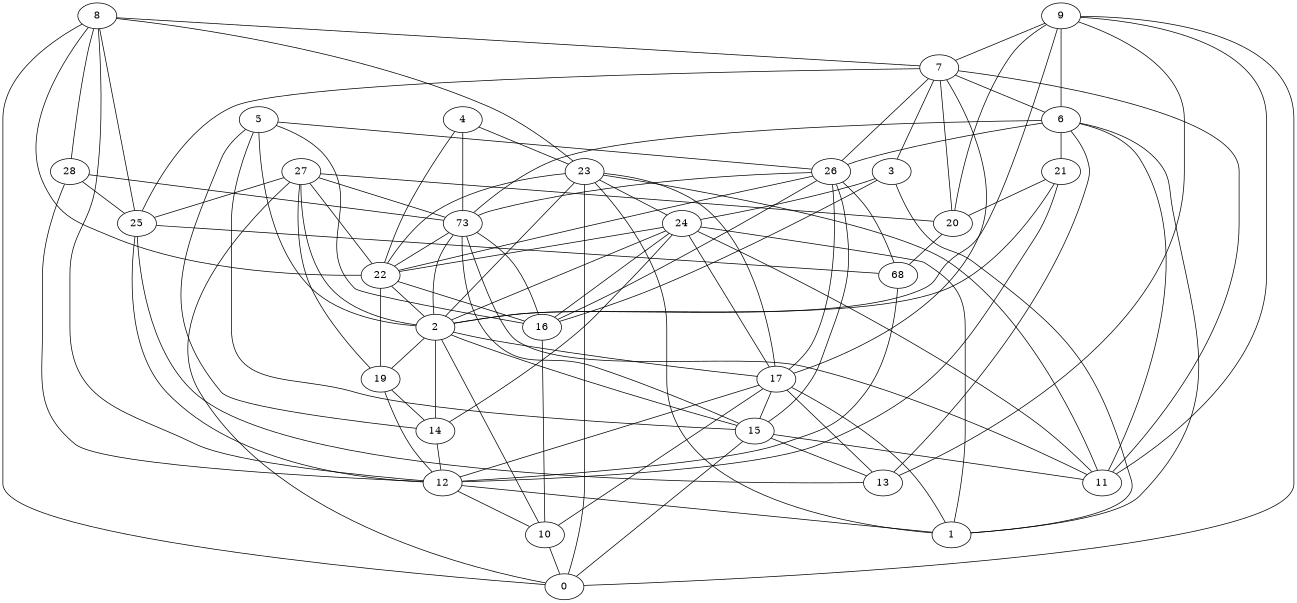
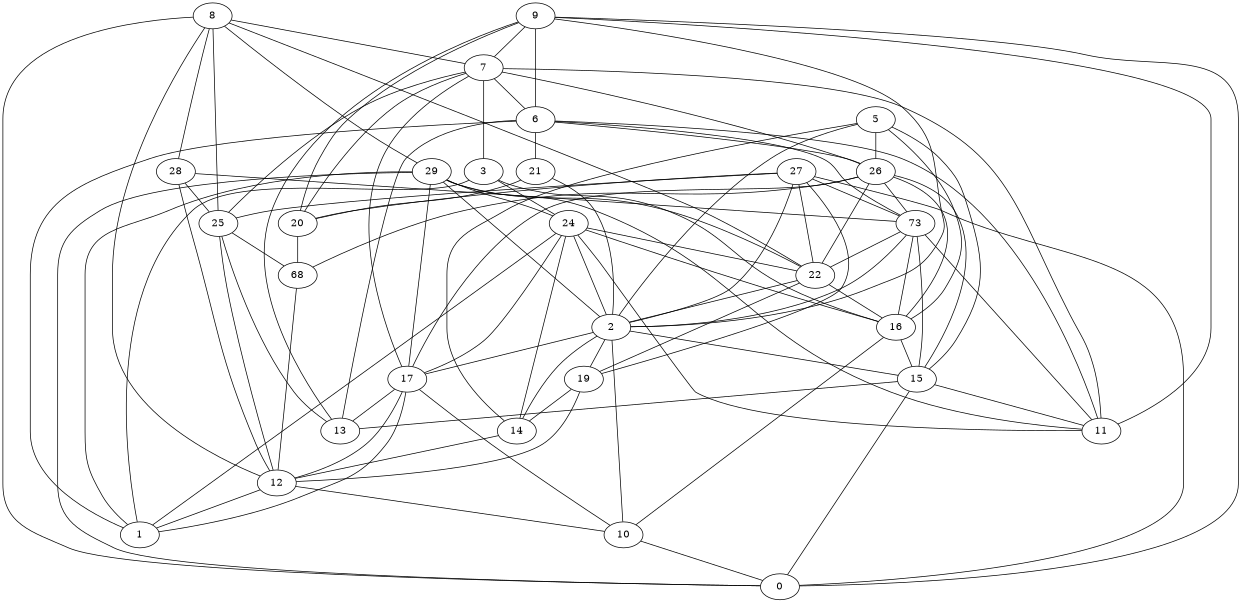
node "4": removed
node "23": label "23" -> "29"
edge "17" -- "15": now "16" -- "15"
edge "21" -- "12": removed
